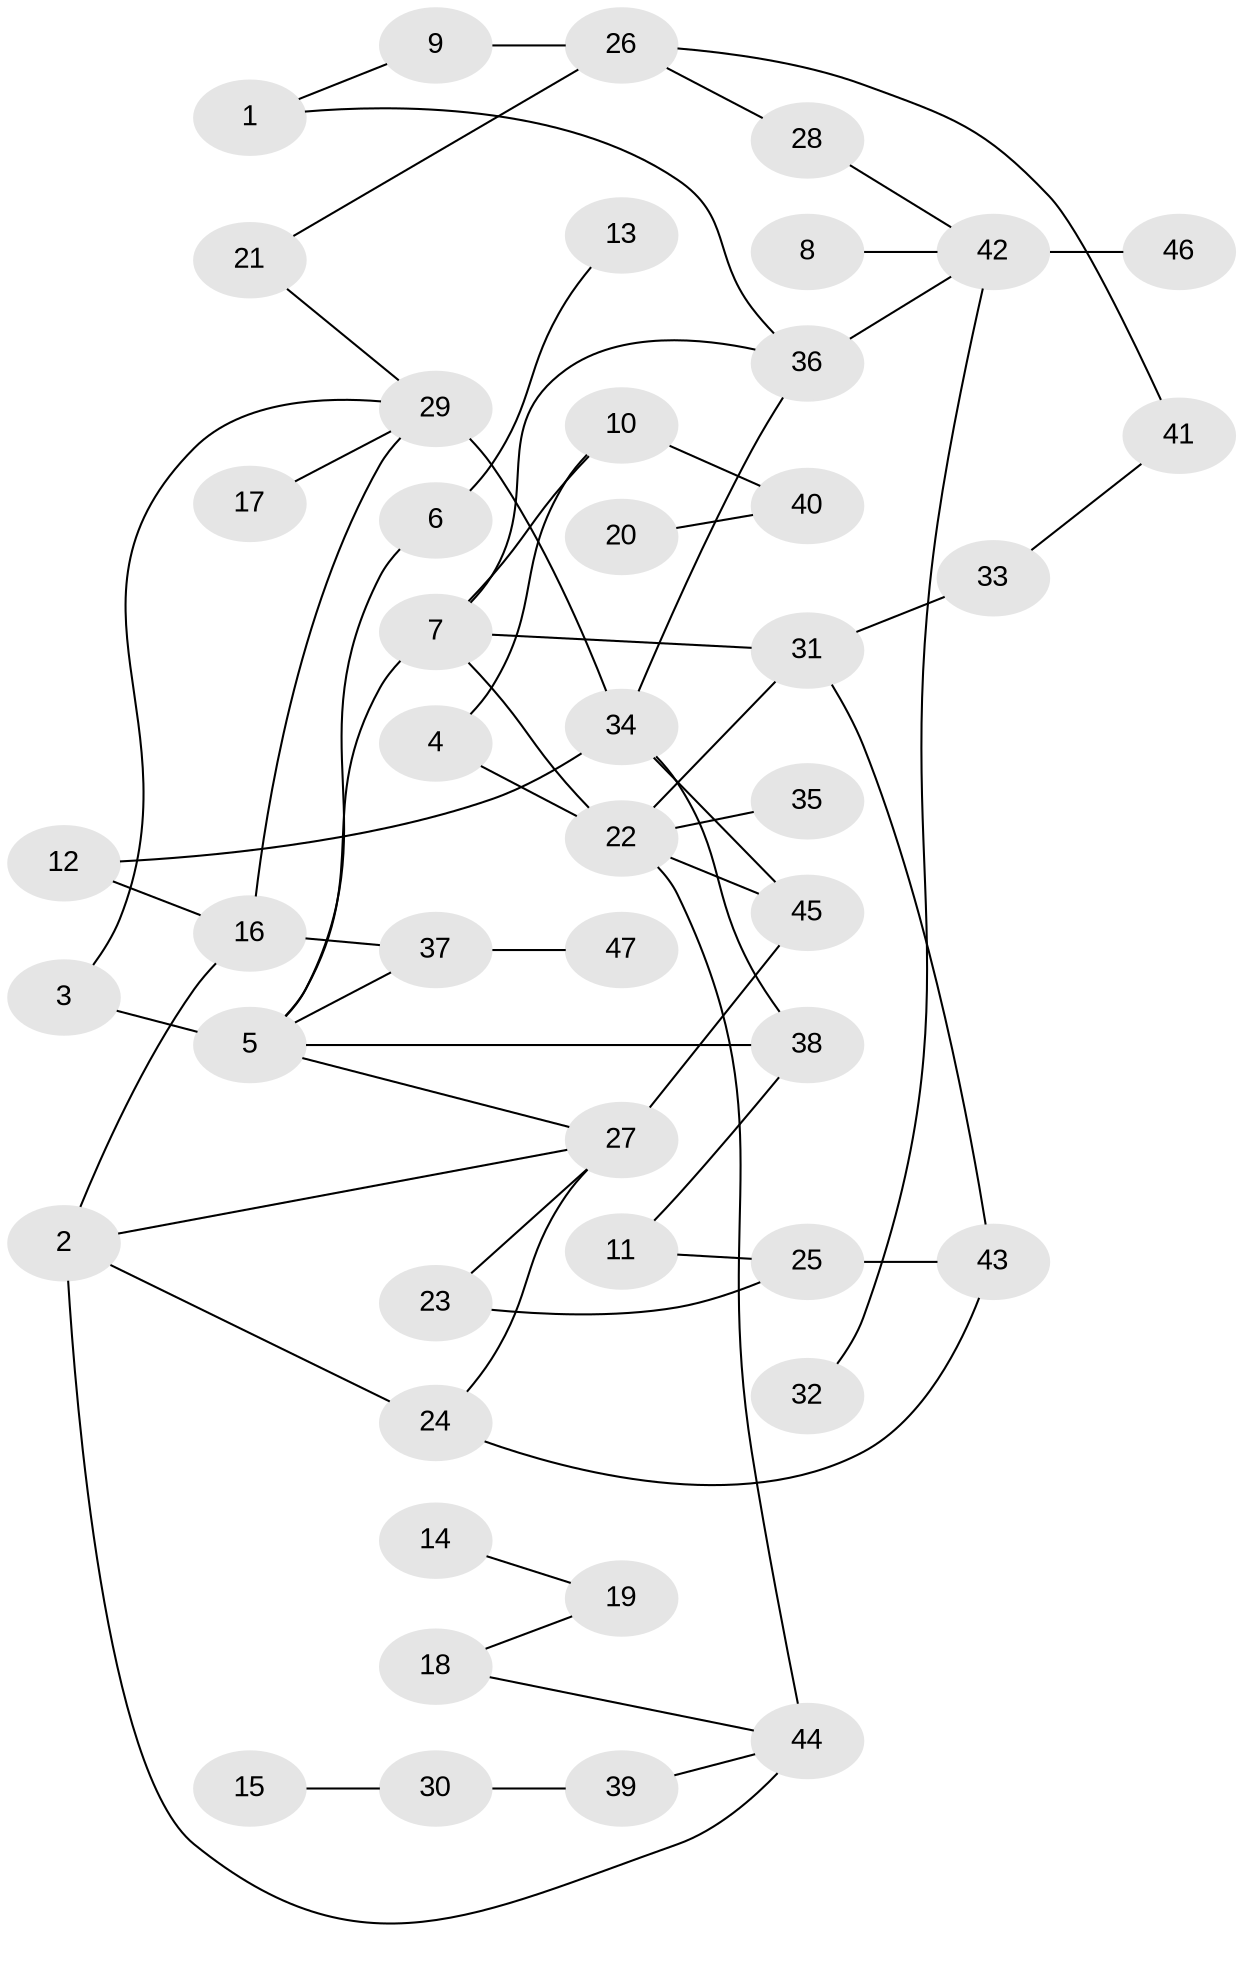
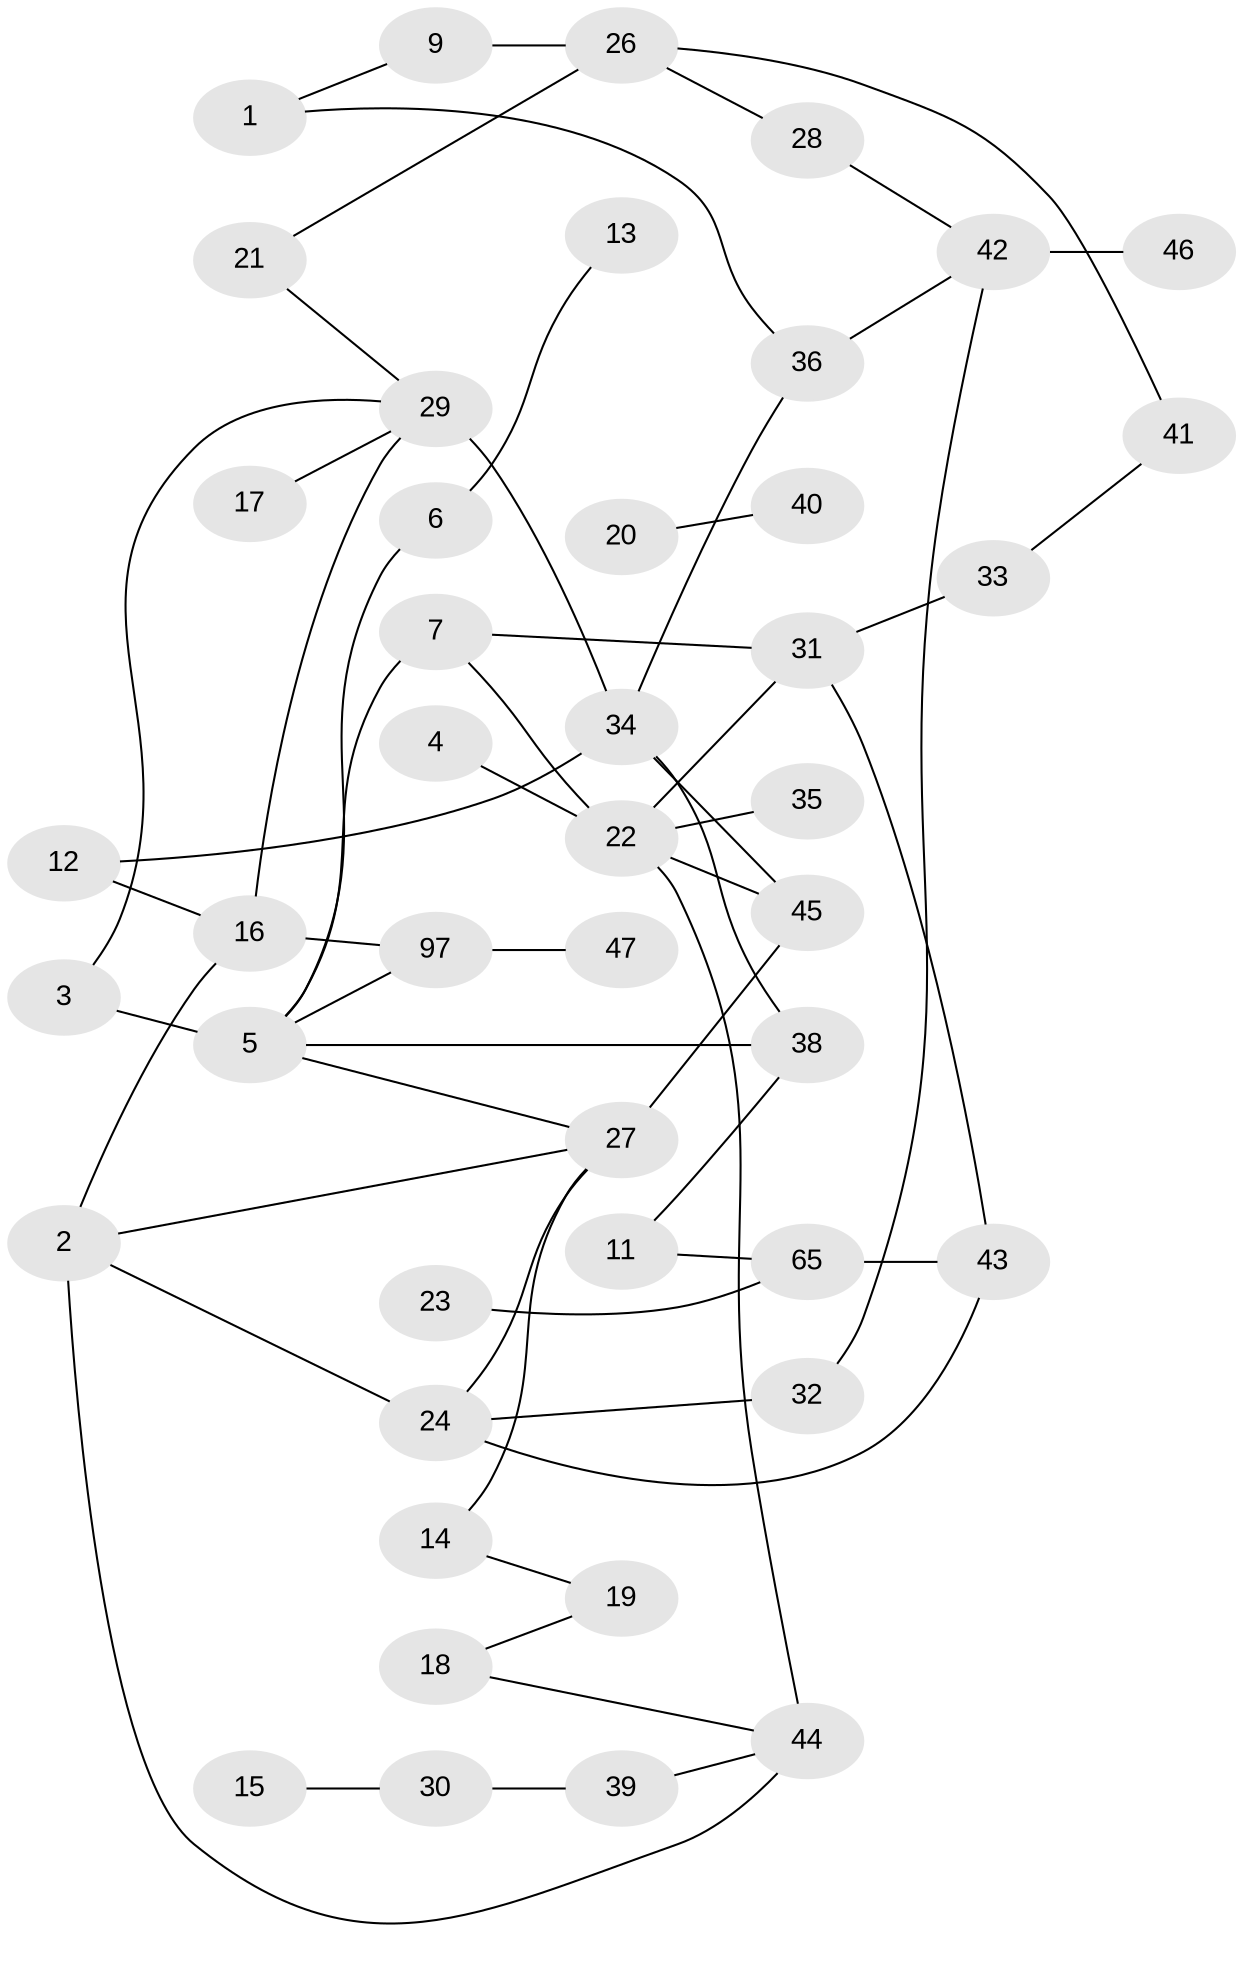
node "8": removed
edge "36" -- "7": removed
node "10": removed
node "37": label "37" -> "97"
edge "27" -- "23": now "27" -- "14"
node "25": label "25" -> "65"
edge "32" -- "24": added
